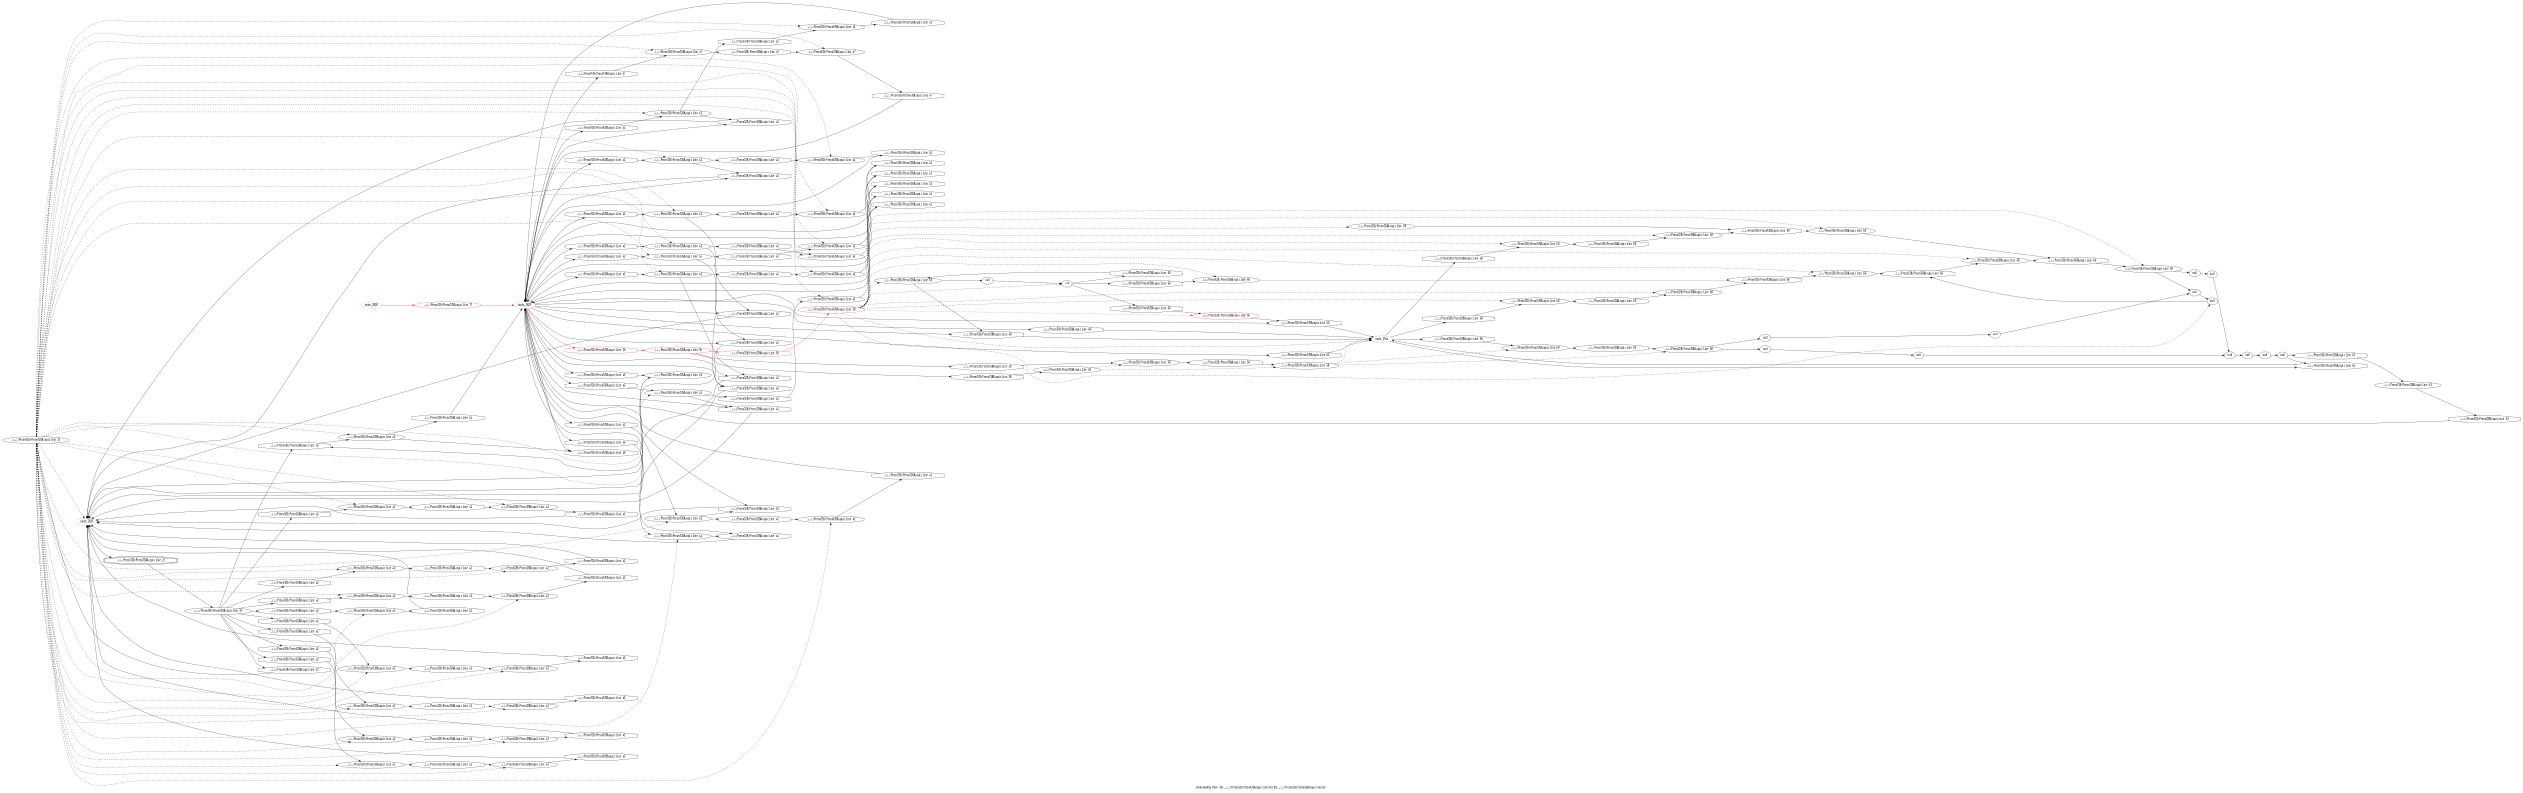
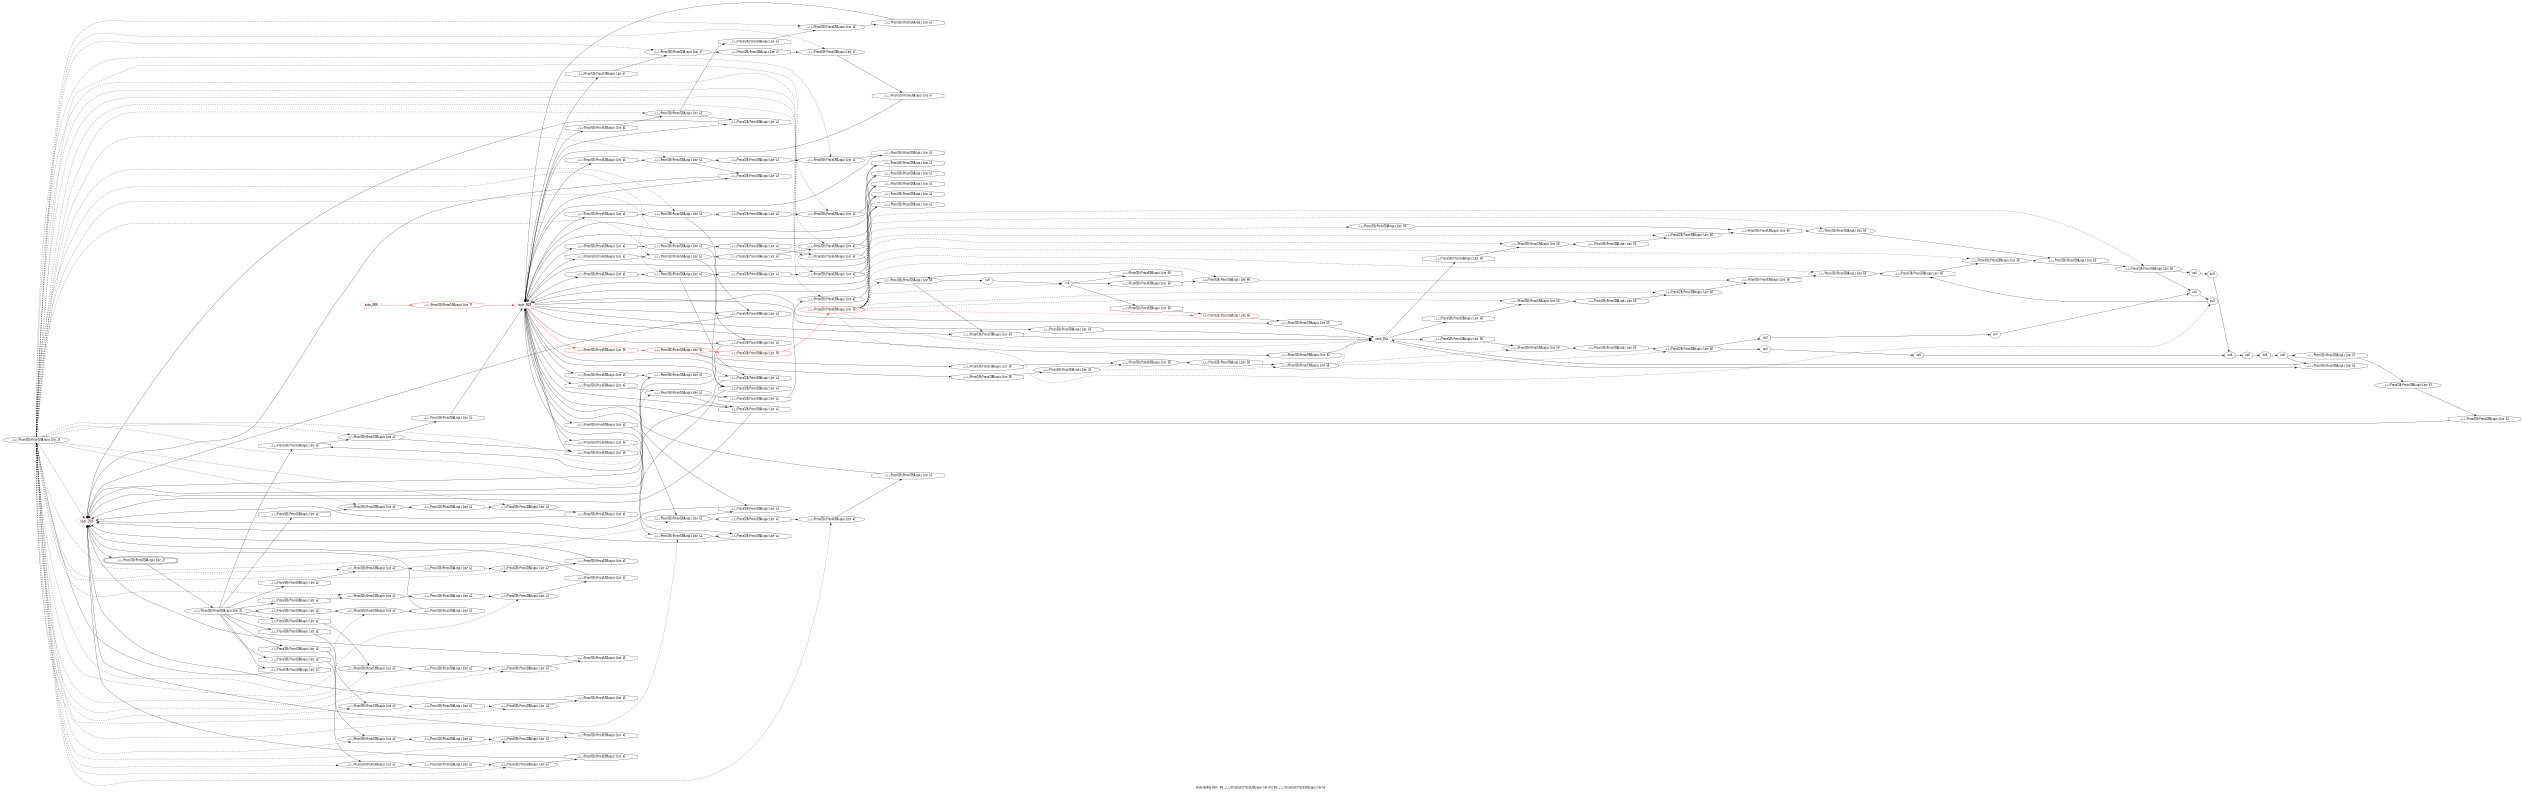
node "../../../Preon128/Preon128A/api.c Line  11": shape ellipse -> octagon
node "../../../Preon128/Preon128A/api.c Line  62": label "../../../Preon128/Preon128A/api.c Line  62" -> "../../../Preon128/Preon188A/api.c Line  62"
